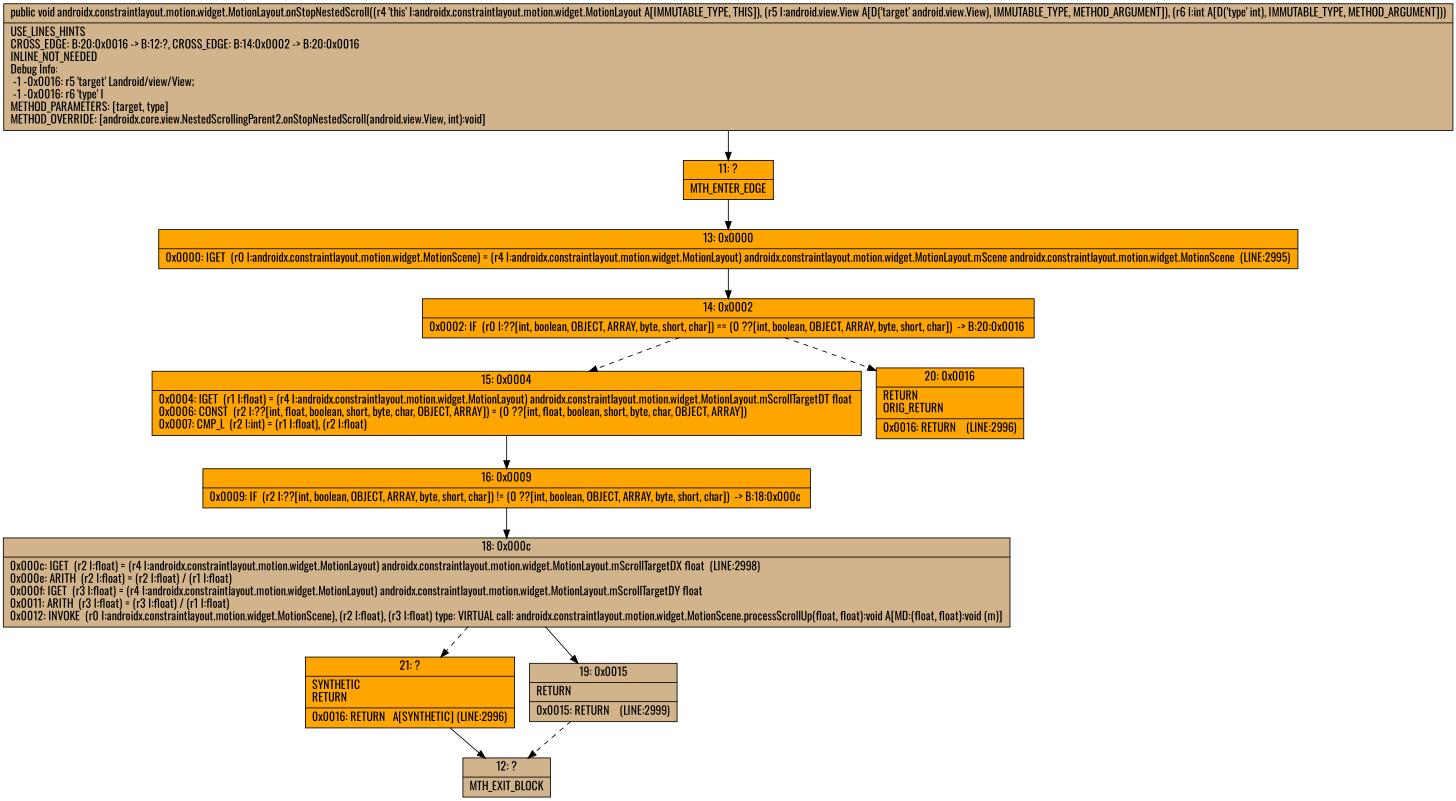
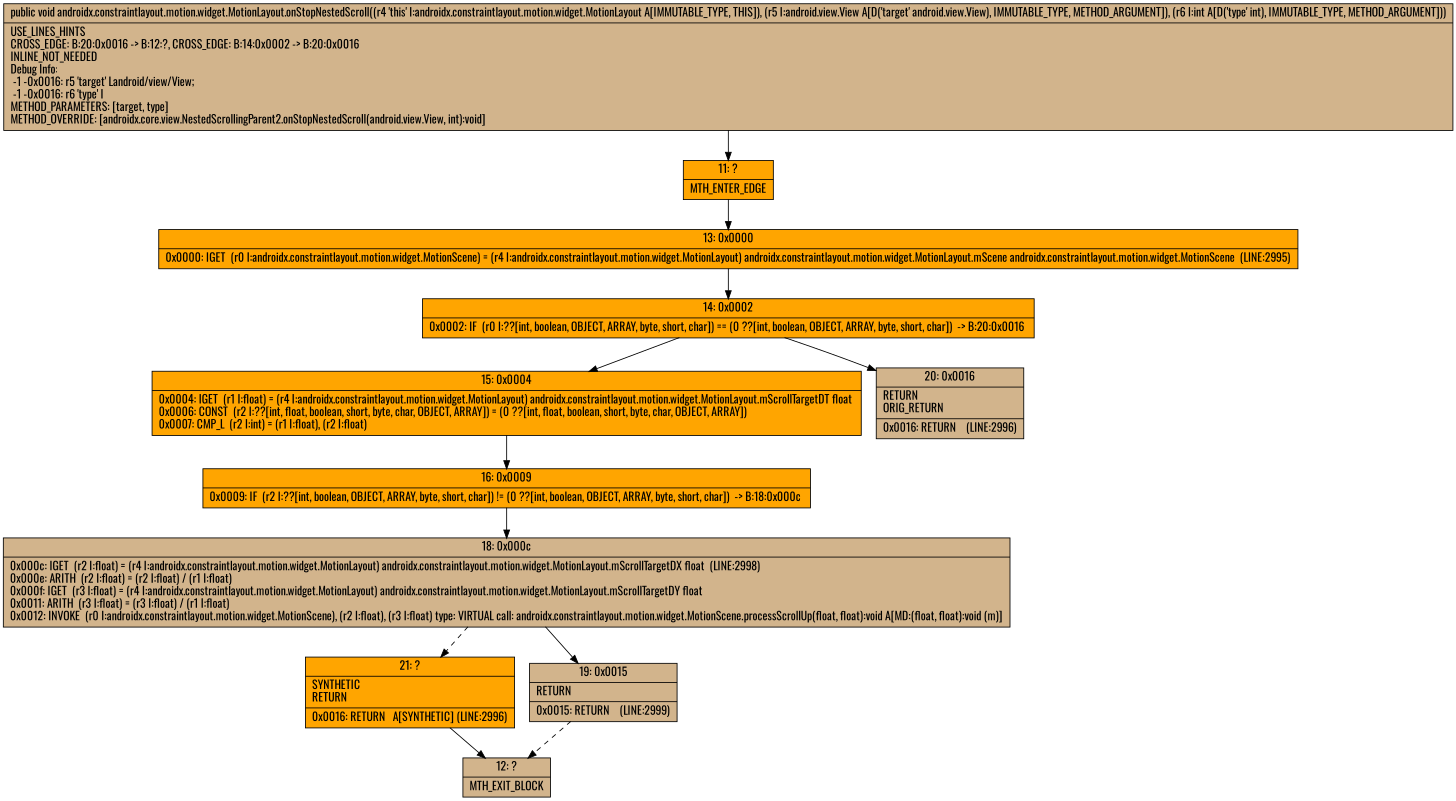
edge "14: 0x0002" -> "20: 0x0016": style dashed -> solid
edge "14: 0x0002" -> "15: 0x0004": style dashed -> solid
node "20: 0x0016": fillcolor orange -> tan
